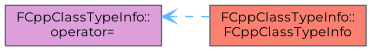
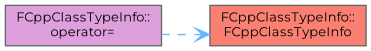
edge "FCppClassTypeInfo:: FCppClassTypeInfo" -> "FCppClassTypeInfo:: operator=": reversed
